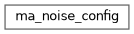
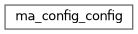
node "ma_noise_config": label "ma_noise_config" -> "ma_config_config"
